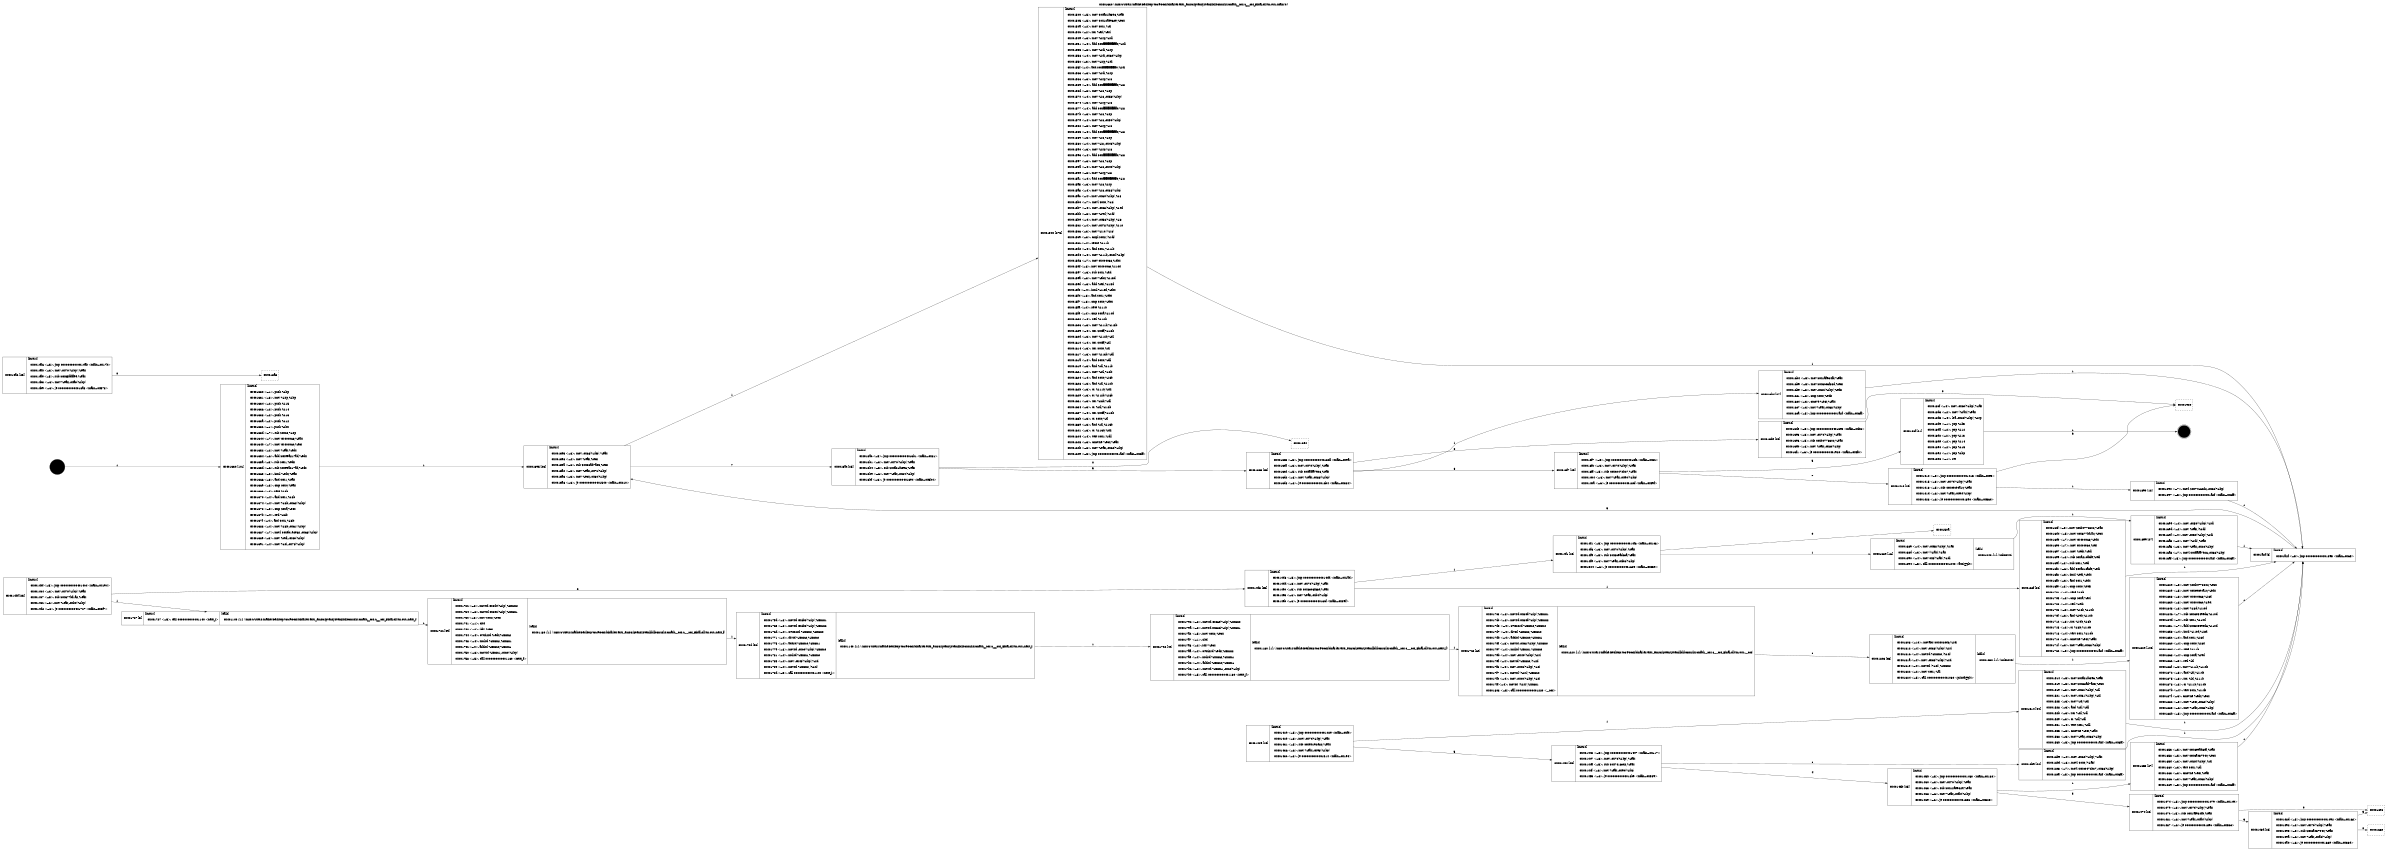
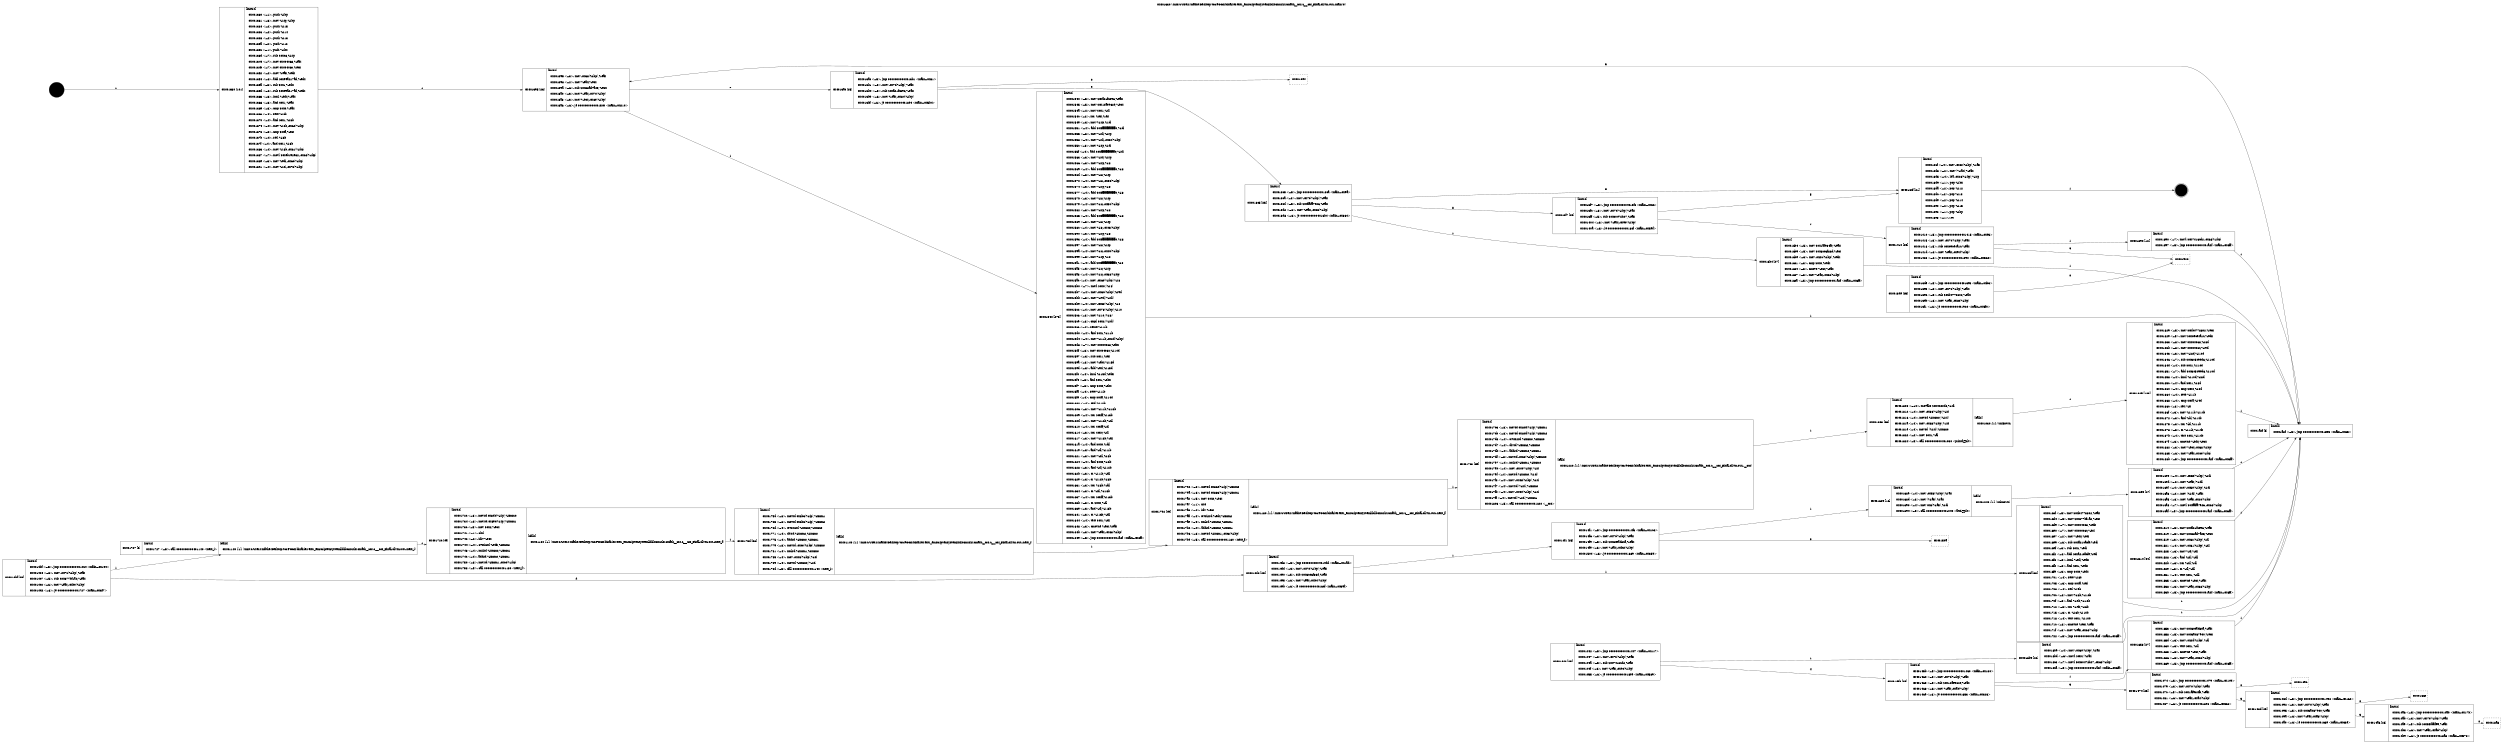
edge "0x4013c5 [25]" -> "0x4013de [25]": now "0x4013c5 [25]" -> "0x4018cf [21]"
node "0x401429 [25]": removed
edge "0x40148d [25]" -> "0x40189c": now "0x40148d [25]" -> "0x4014a6 [25]"
